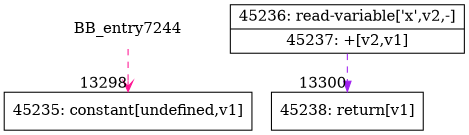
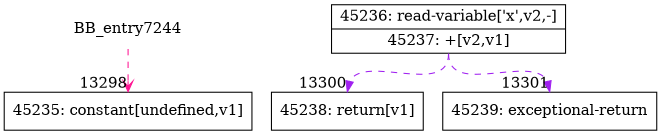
node "45239: exceptional-return": added
